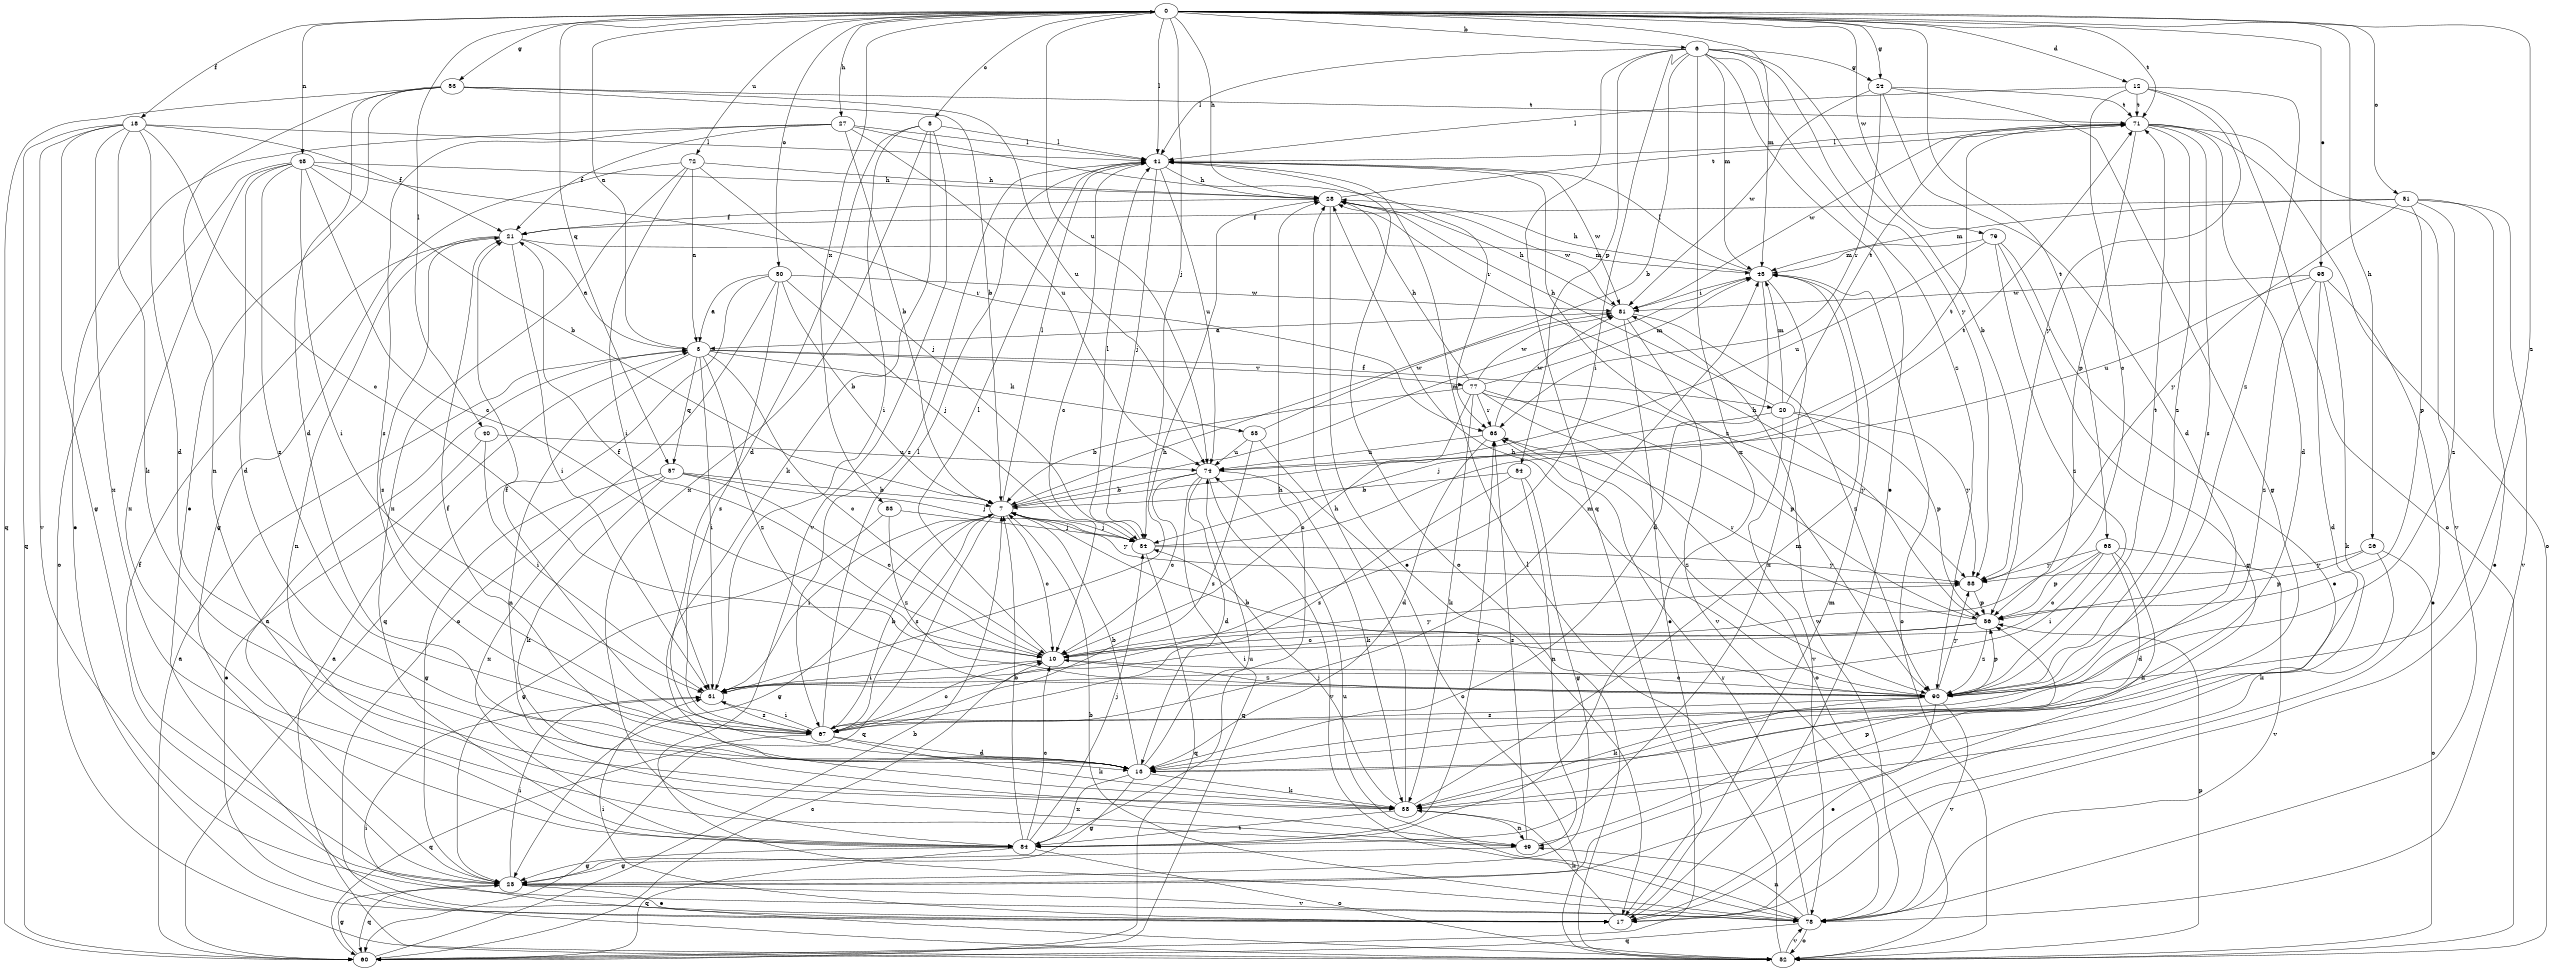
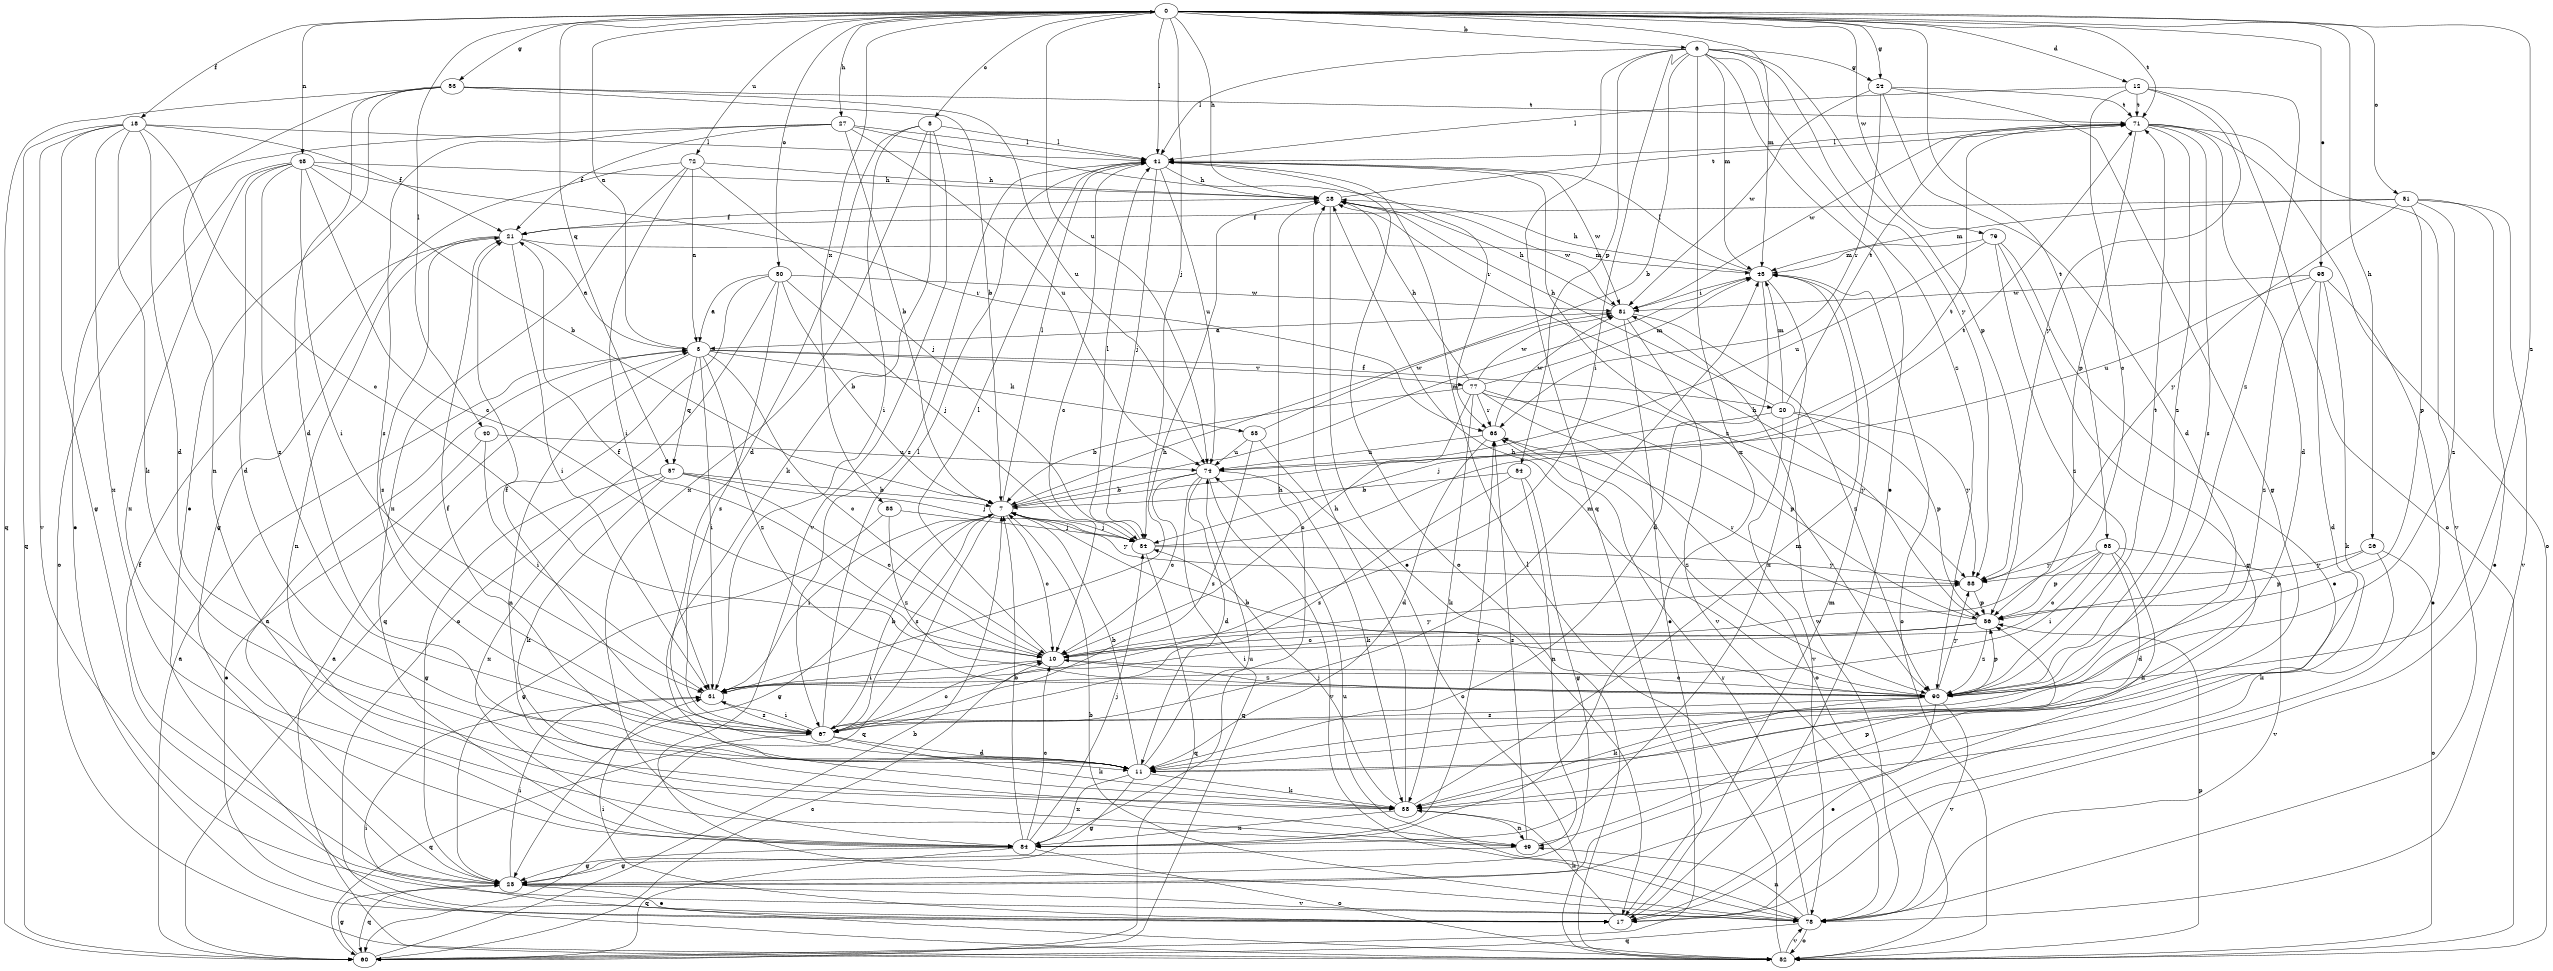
edge "6" -> "56": label "b" -> "p"
node "13": label "13" -> "11"
edge "38" -> "84": label "t" -> "x"
